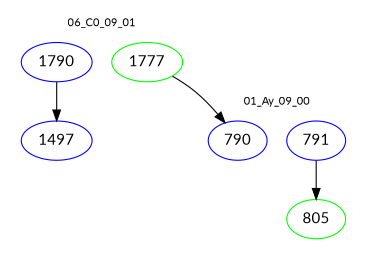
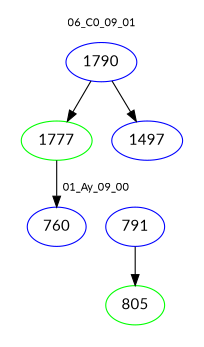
edge "1790" -> "1777": added
node "790": label "790" -> "760"
